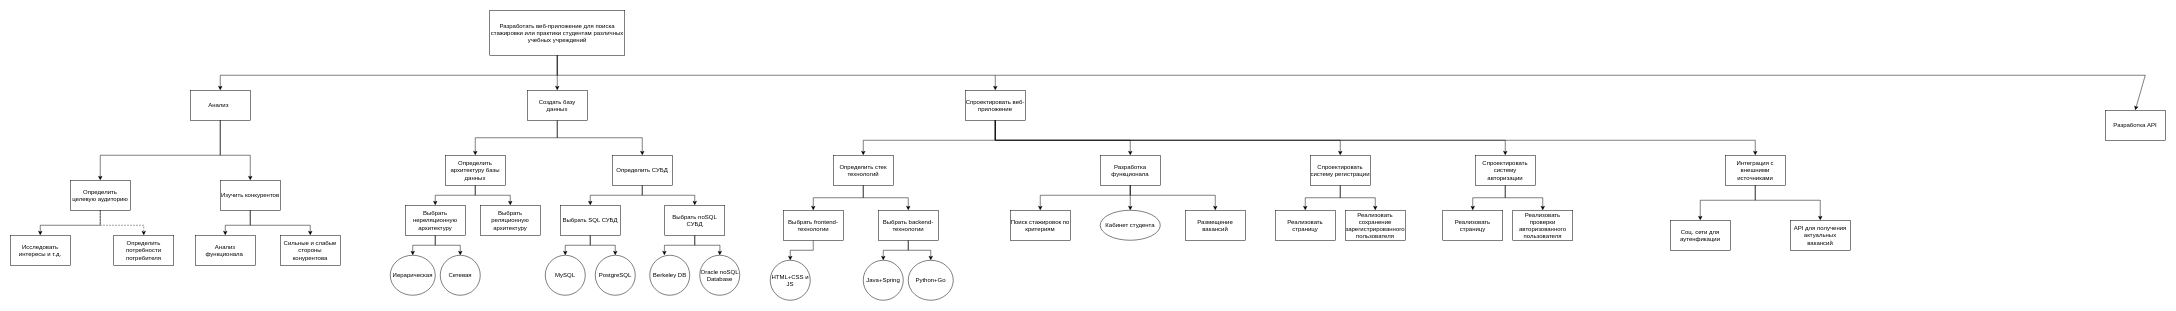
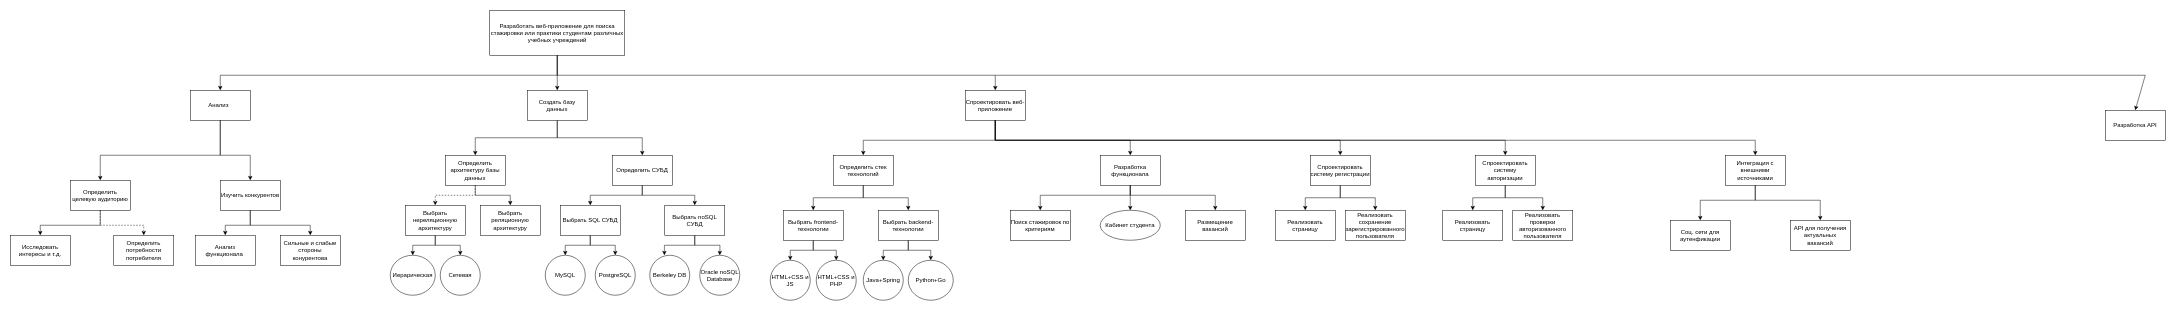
edge "Определить архитектуру базы данных" -> "Выбрать нереляционную архитектуру": style solid -> dashed
edge "Выбрать frontend-технологии" -> "HTML+CSS и PHP": added
node "HTML+CSS и PHP": added
